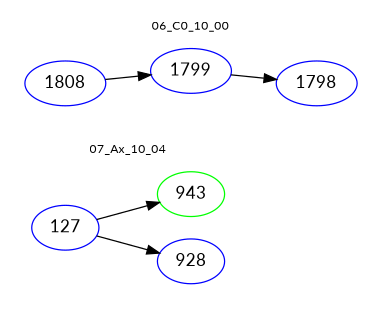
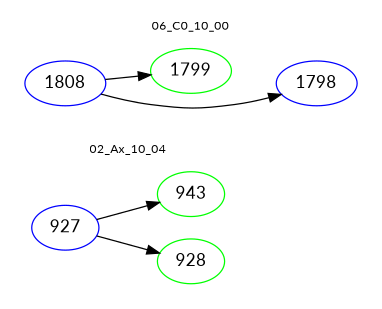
node "1799": color blue -> green
edge "1799" -> "1798": now "1808" -> "1798"
cluster "07_Ax_10_04": label "07_Ax_10_04" -> "02_Ax_10_04"
node "127": label "127" -> "927"
node "928": color blue -> green
